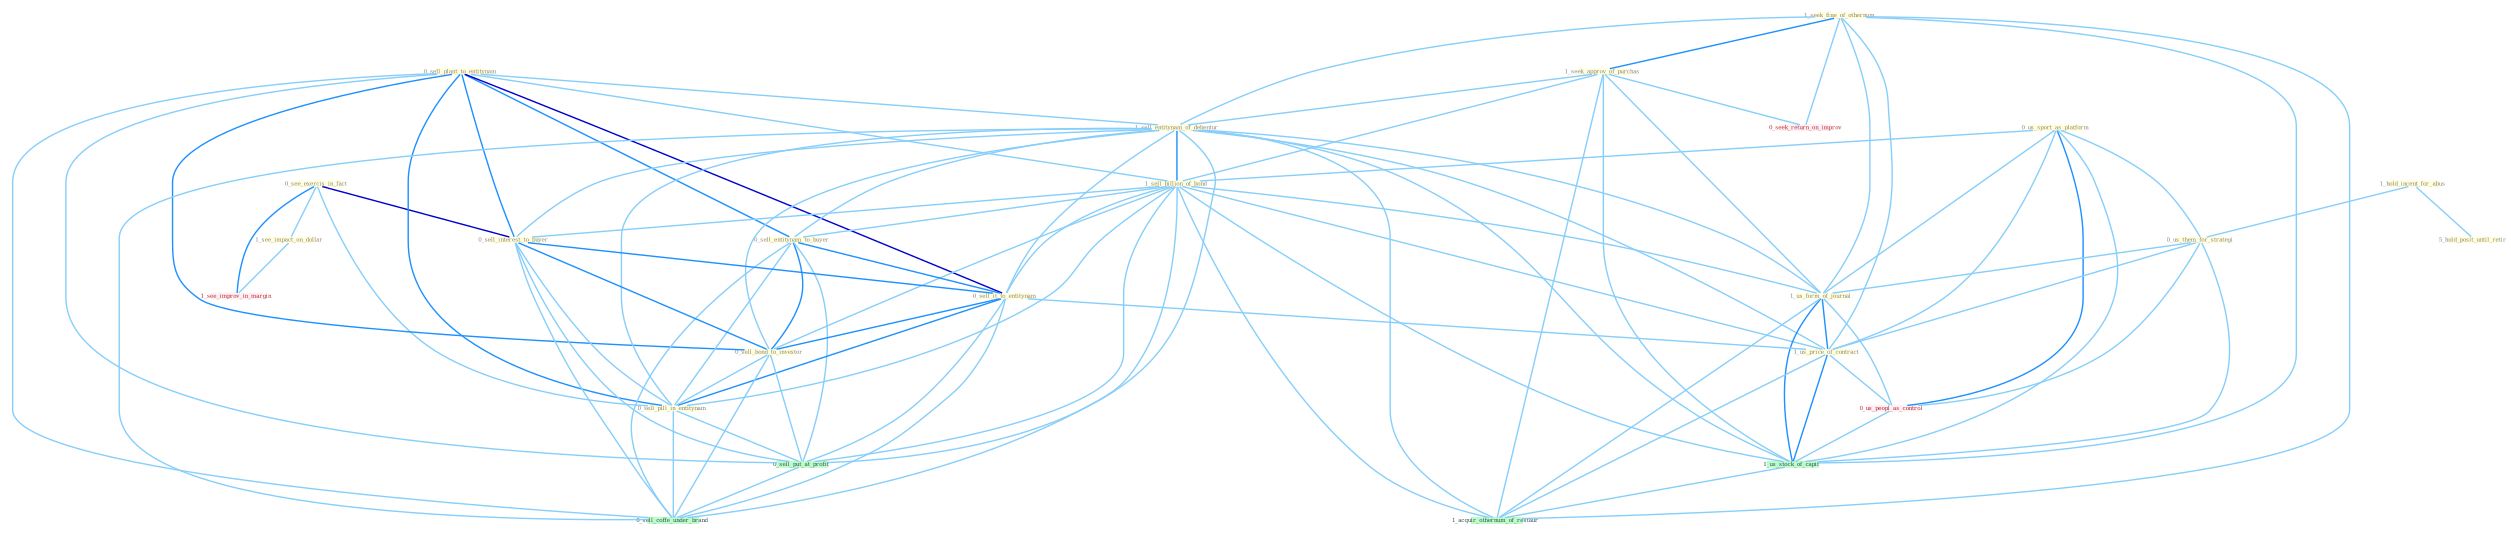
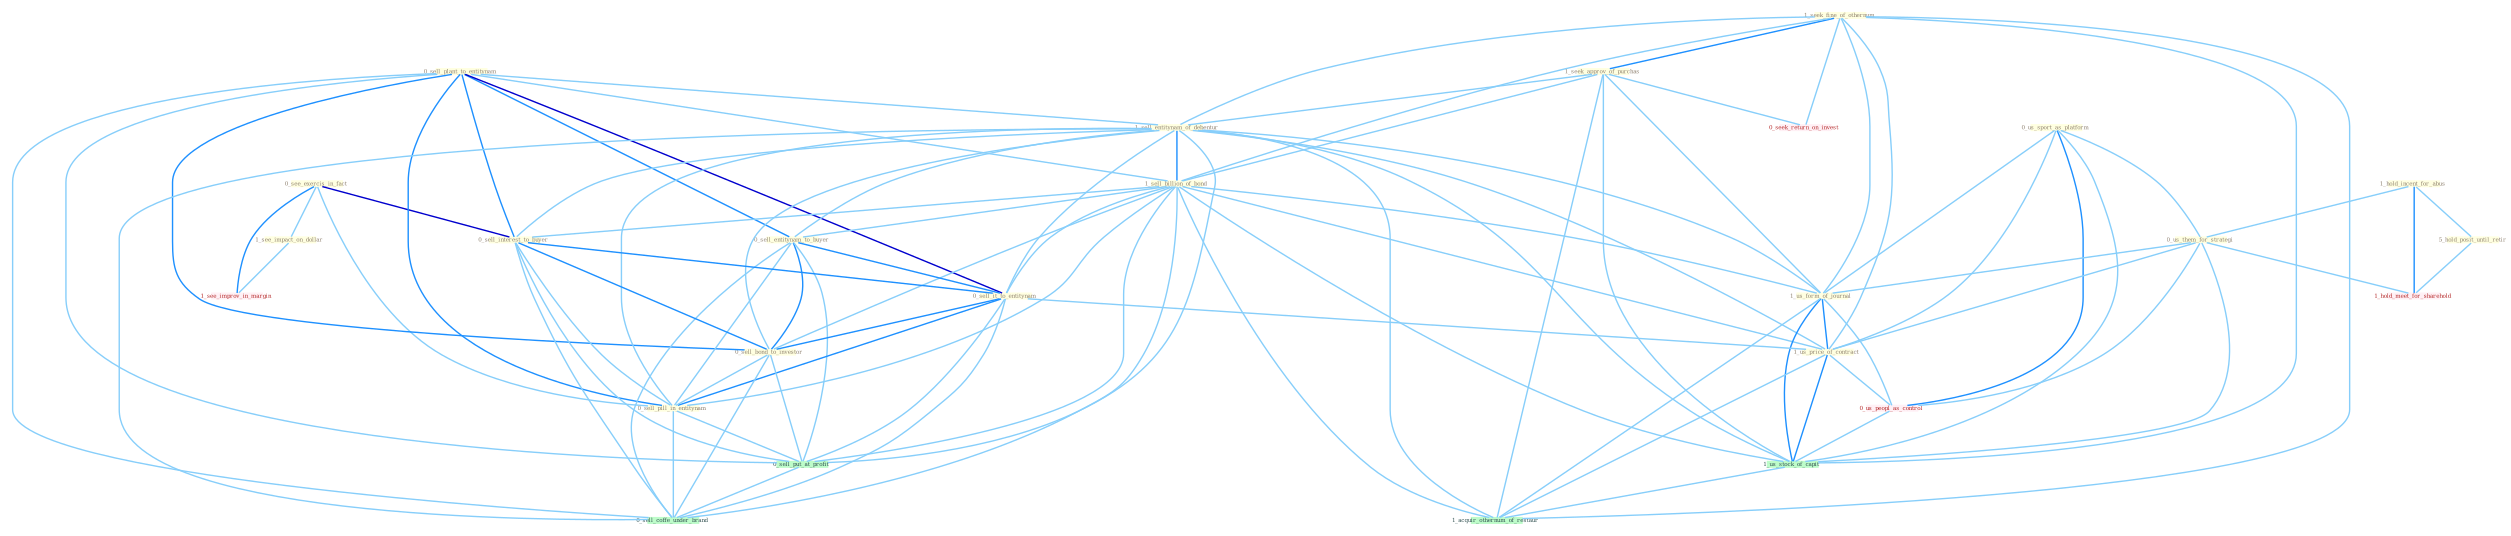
node "0_seek_return_on_improv": label "0_seek_return_on_improv" -> "0_seek_return_on_invest"
edge "0_us_sport_as_platform" -- "1_sell_billion_of_bond": now "1_seek_fine_of_othernum" -- "1_sell_billion_of_bond"
node "1_hold_meet_for_sharehold": added
